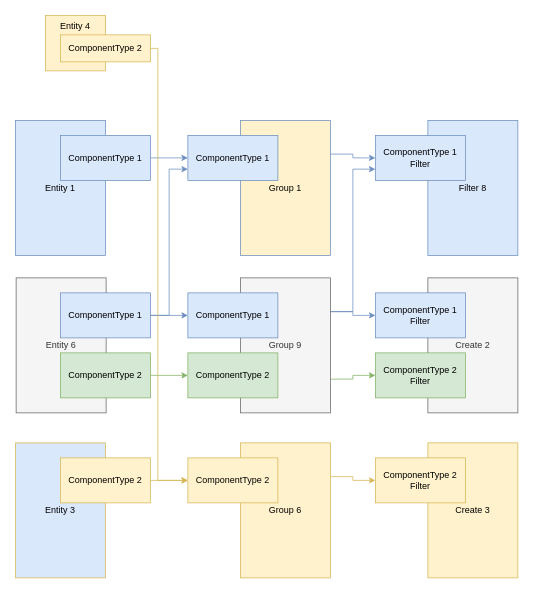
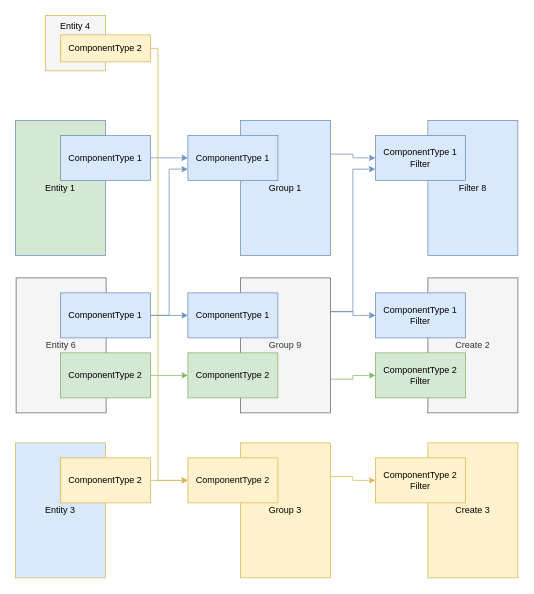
node "Entity 4": fillcolor #fff2cc -> #f5f5f5
node "Entity 1": fillcolor #dae8fc -> #d5e8d4
node "Group 1": fillcolor #fff2cc -> #dae8fc
node "Group 6": label "Group 6" -> "Group 3"
